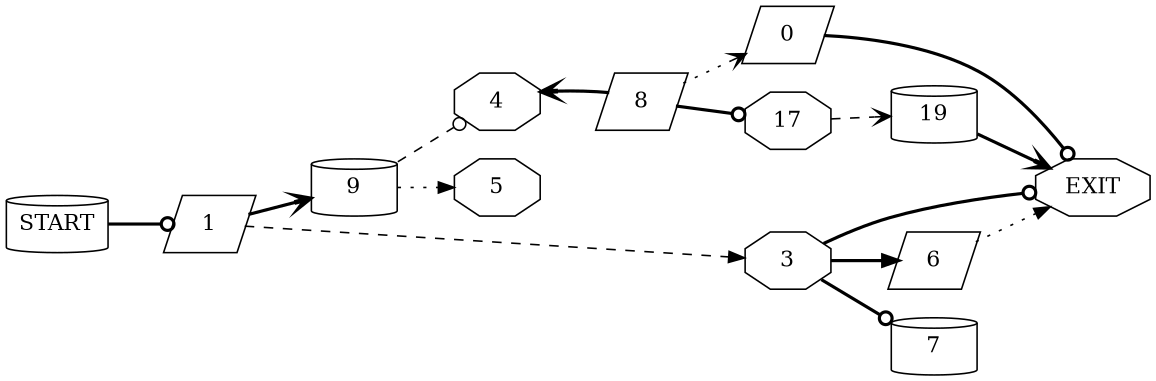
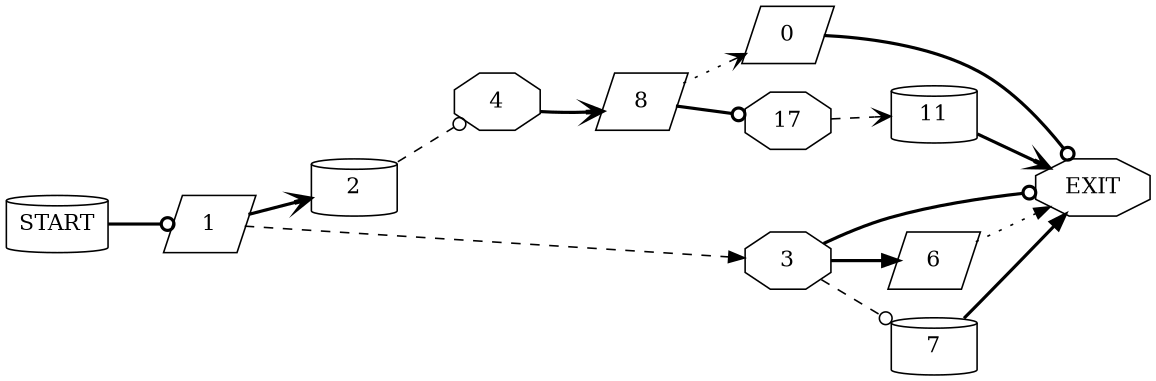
edge "8" -> "4": reversed
node "19": label "19" -> "11"
node "9": label "9" -> "2"
node "5": removed
edge "7" -> "EXIT": added
edge "3" -> "7": style bold -> dashed
